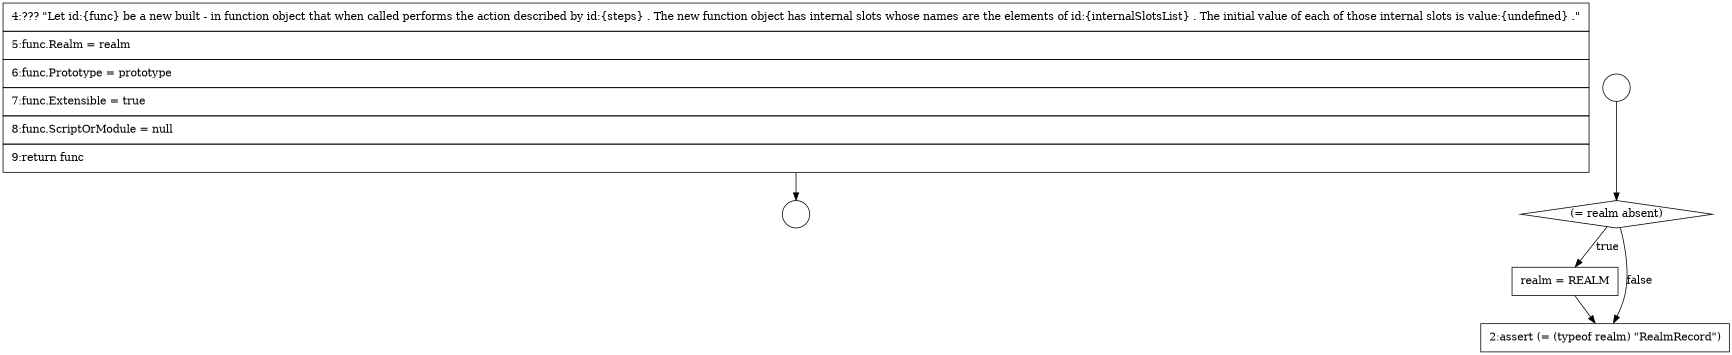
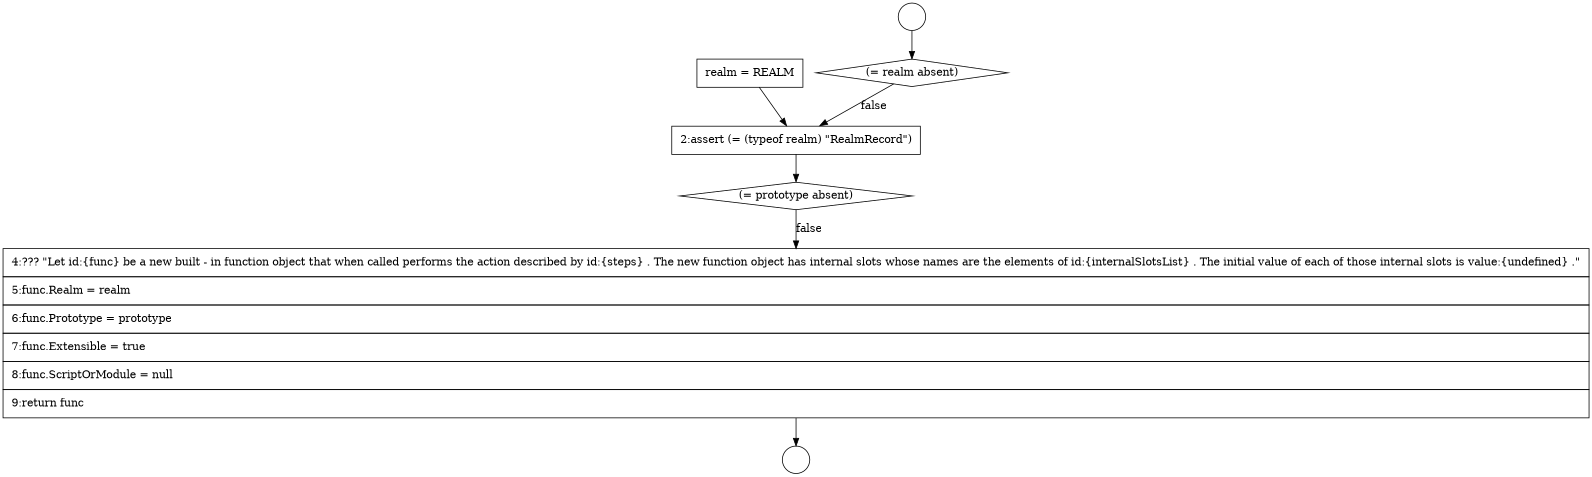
node "(= prototype absent)": added
edge "(= realm absent)" -> "realm = REALM": removed, label "true"
